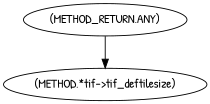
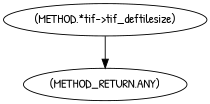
edge "(METHOD_RETURN,ANY)" -> "(METHOD,*tif->tif_deftilesize)": reversed
